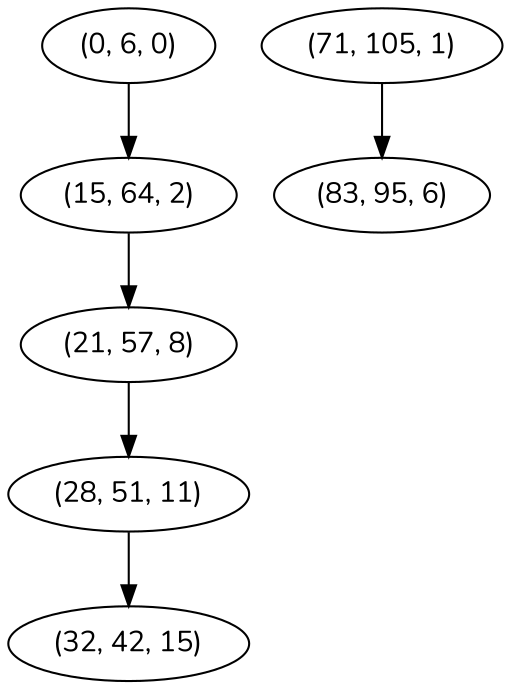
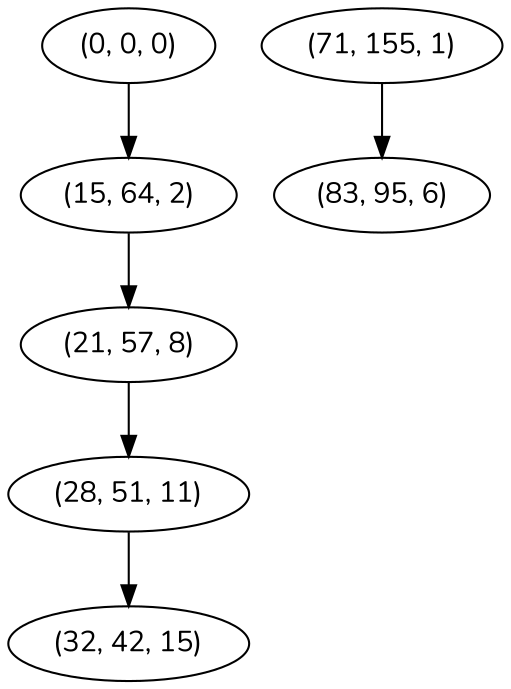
node "(0, 6, 0)": label "(0, 6, 0)" -> "(0, 0, 0)"
node "(71, 105, 1)": label "(71, 105, 1)" -> "(71, 155, 1)"
